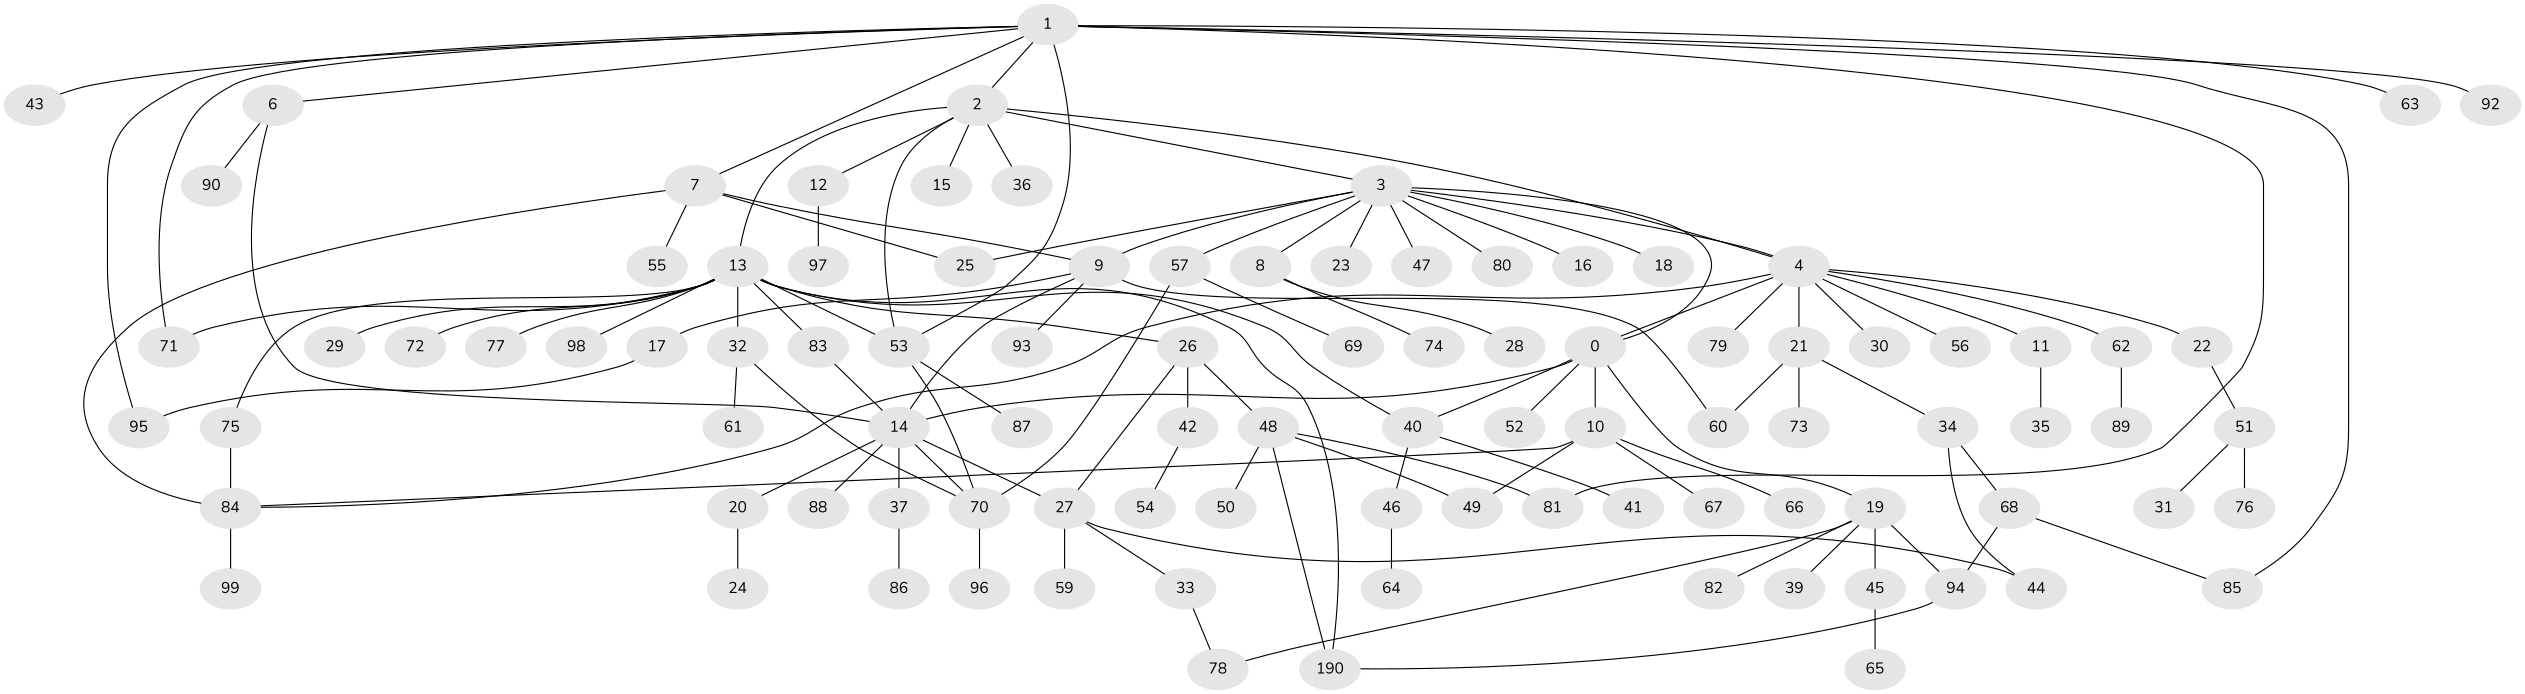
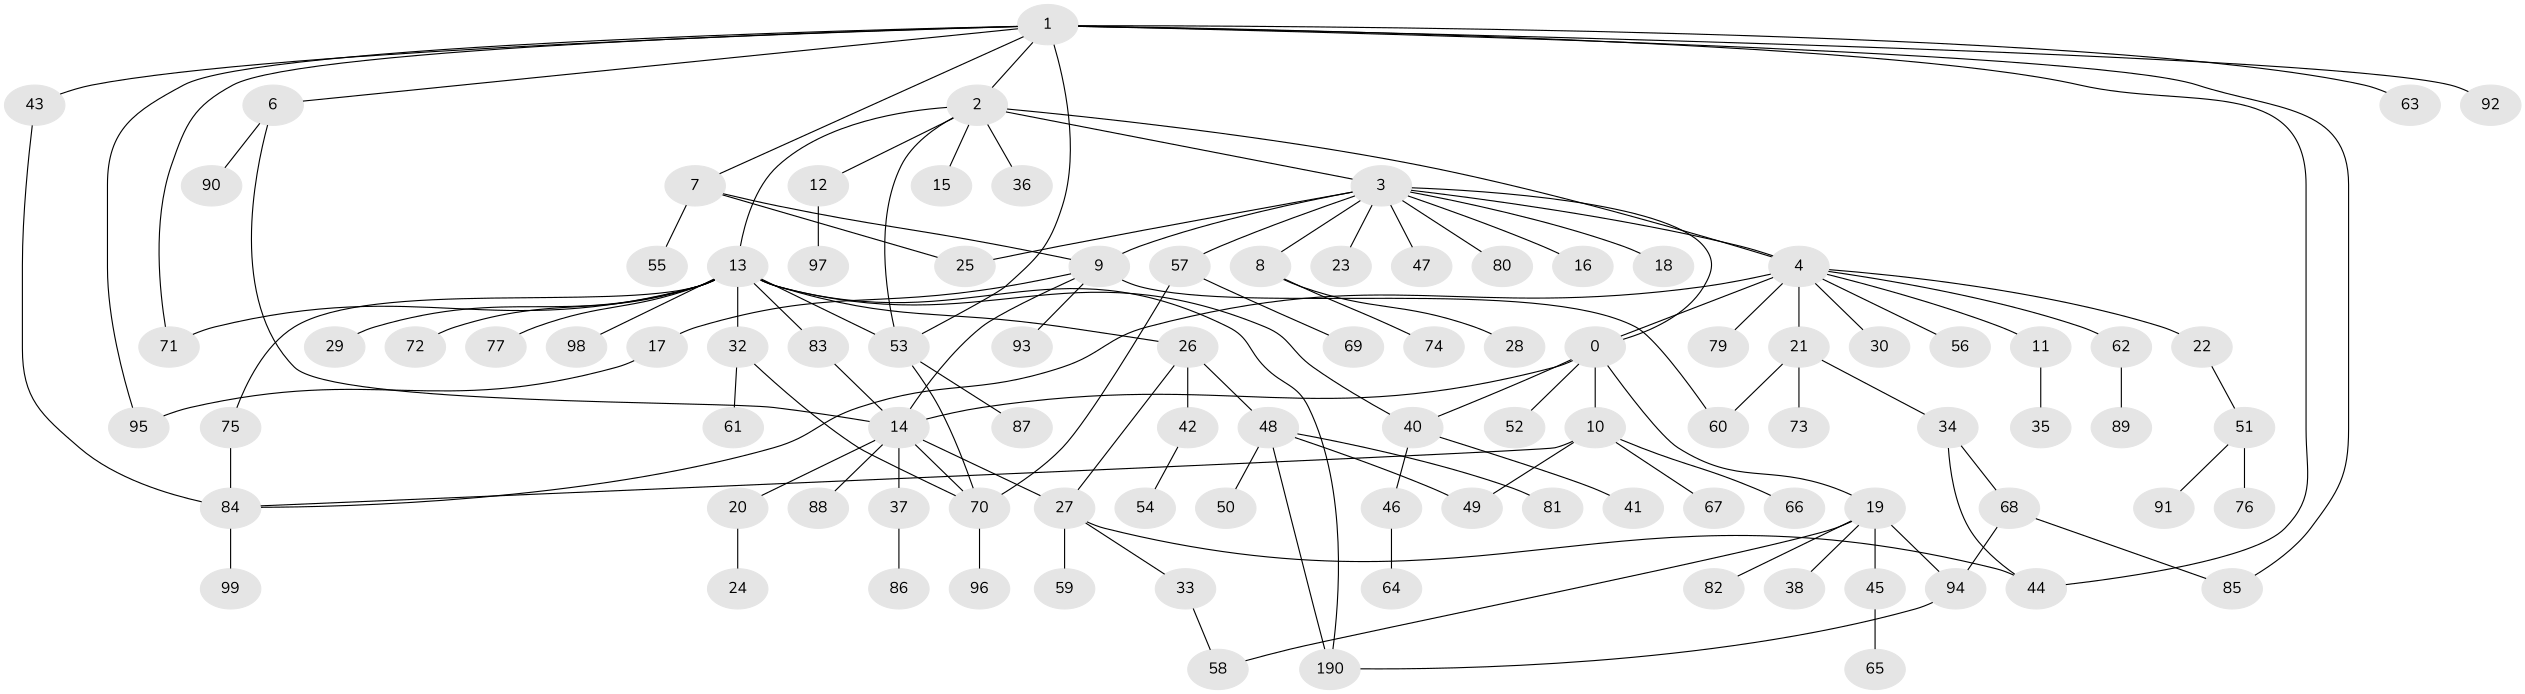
edge "1" -- "81": now "1" -- "44"
edge "7" -- "84": now "43" -- "84"
node "31": label "31" -> "91"
node "39": label "39" -> "38"
node "78": label "78" -> "58"
